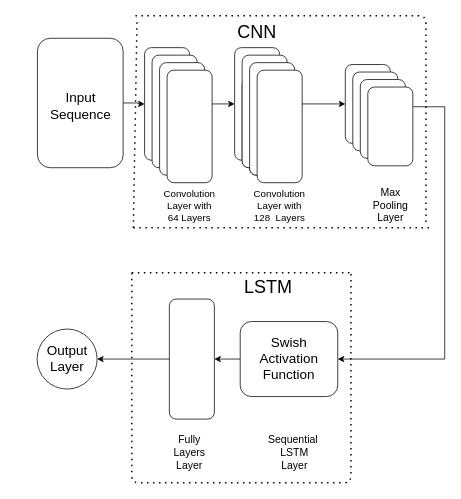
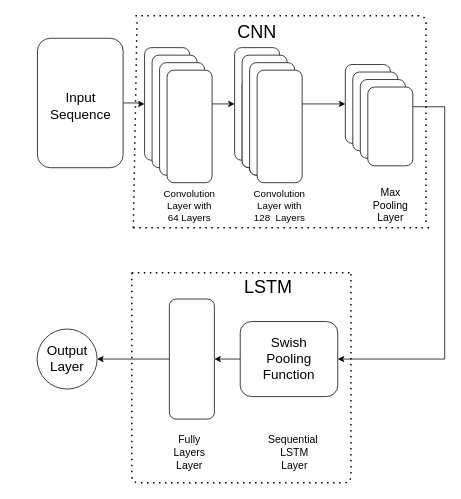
node "Swish Activation Function": label "Swish Activation Function" -> "Swish Pooling Function"
